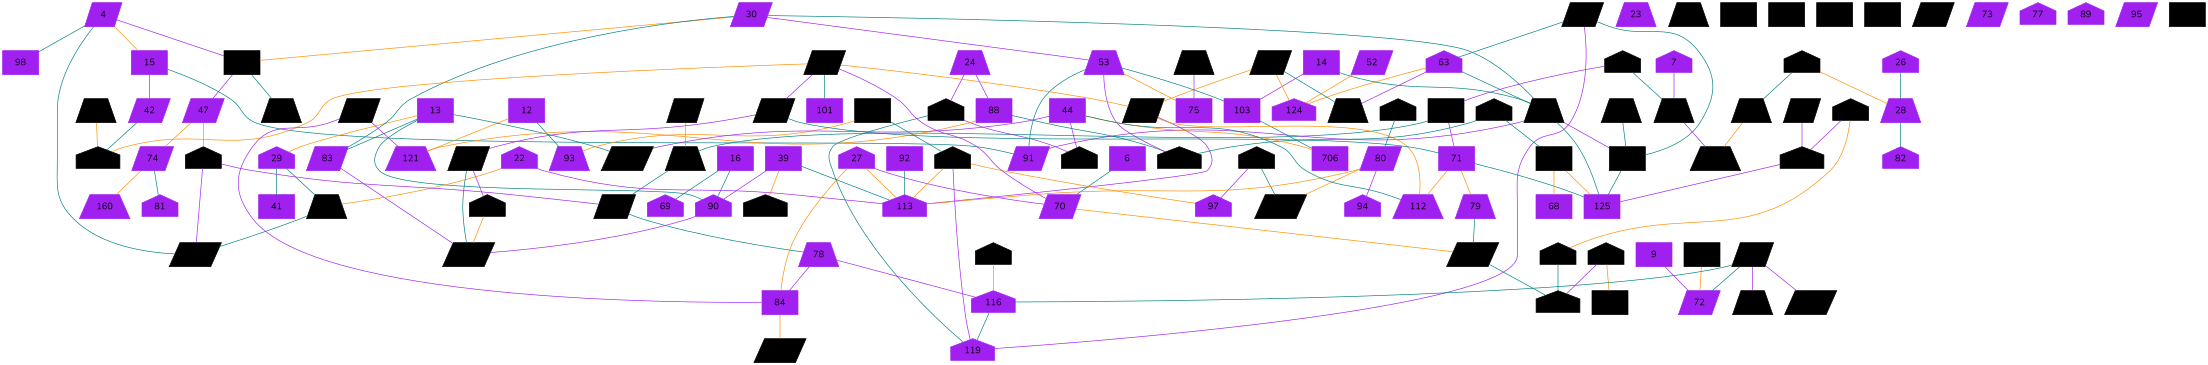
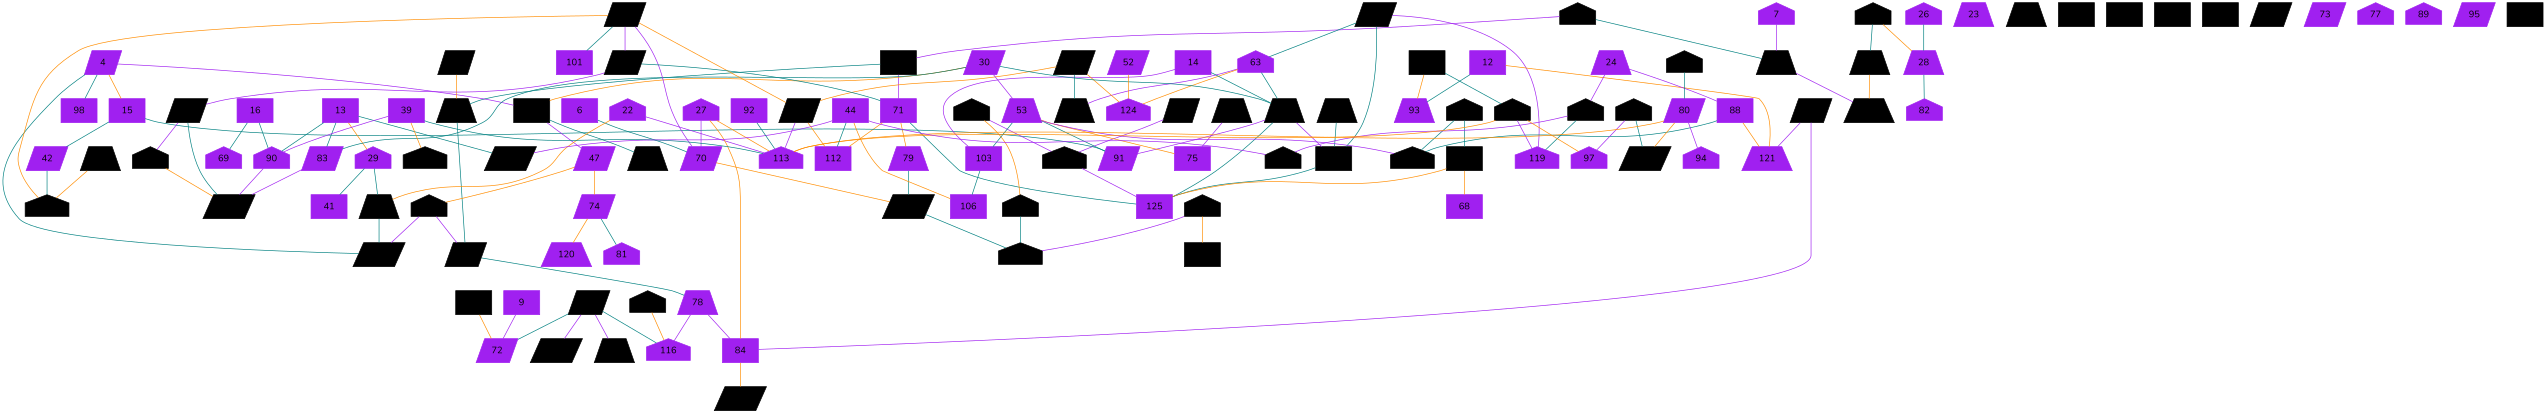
node "706": label "706" -> "106"
node "160": label "160" -> "120"
node "112": shape trapezium -> box
edge "116" -- "119": removed
